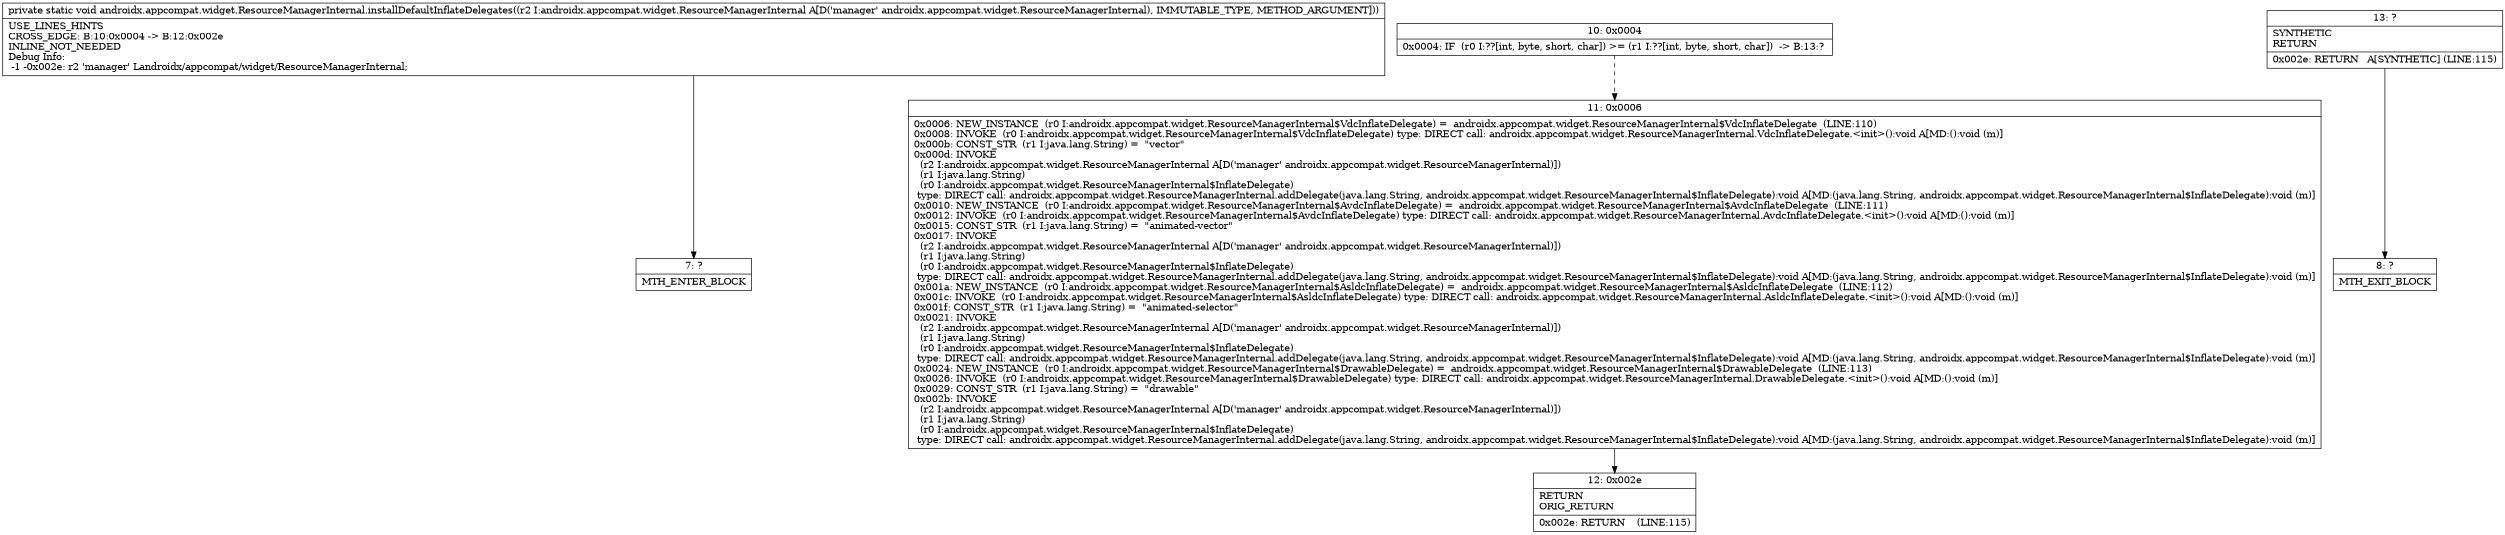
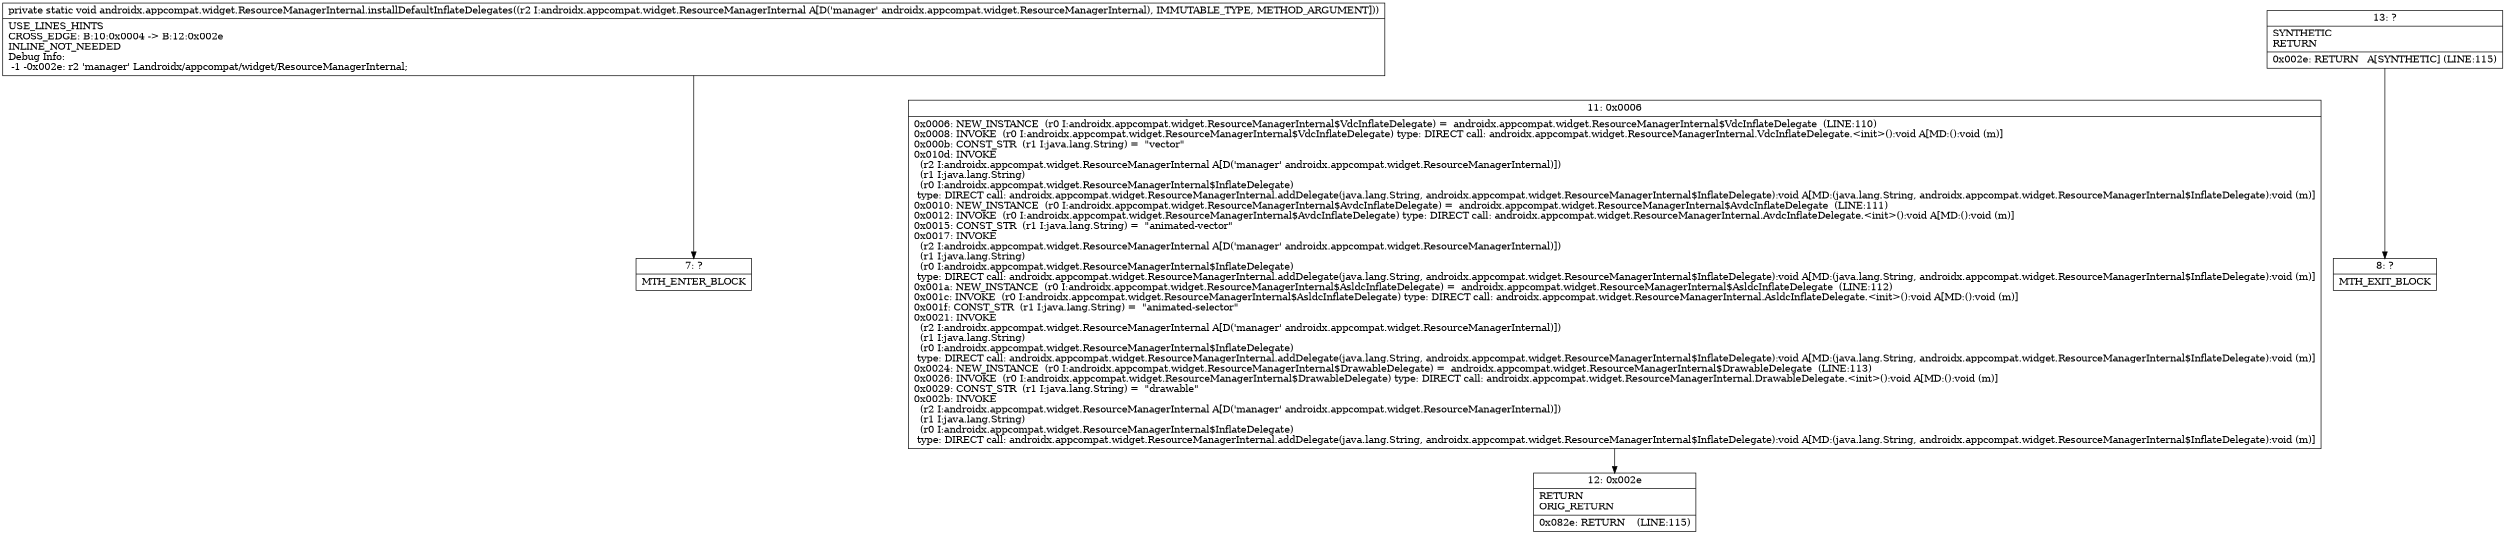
node "10: 0x0004": removed
node "11: 0x0006": text "0x000d: INVOKE" -> "0x010d: INVOKE"
node "12: 0x002e": text "0x002e: RETURN    (LINE:115)" -> "0x082e: RETURN    (LINE:115)"
